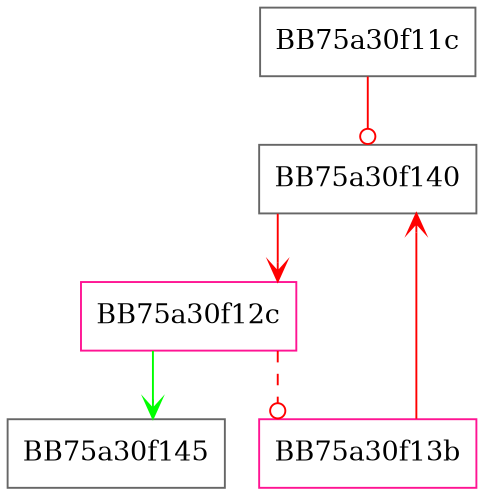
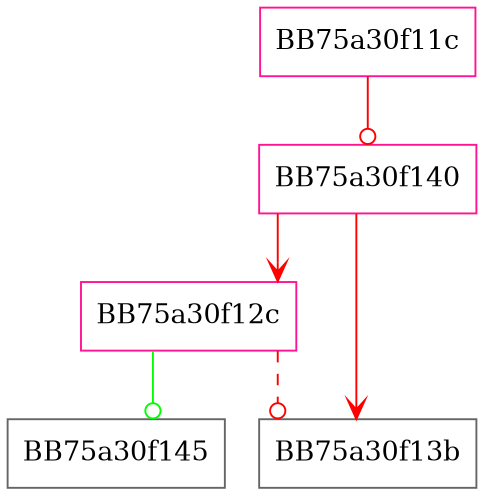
node "BB75a30f11c": color gray40 -> deeppink
node "BB75a30f140": color gray40 -> deeppink
edge "BB75a30f13b" -> "BB75a30f140": reversed
edge "BB75a30f12c" -> "BB75a30f145": arrowhead vee -> odot
node "BB75a30f13b": color deeppink -> gray40
